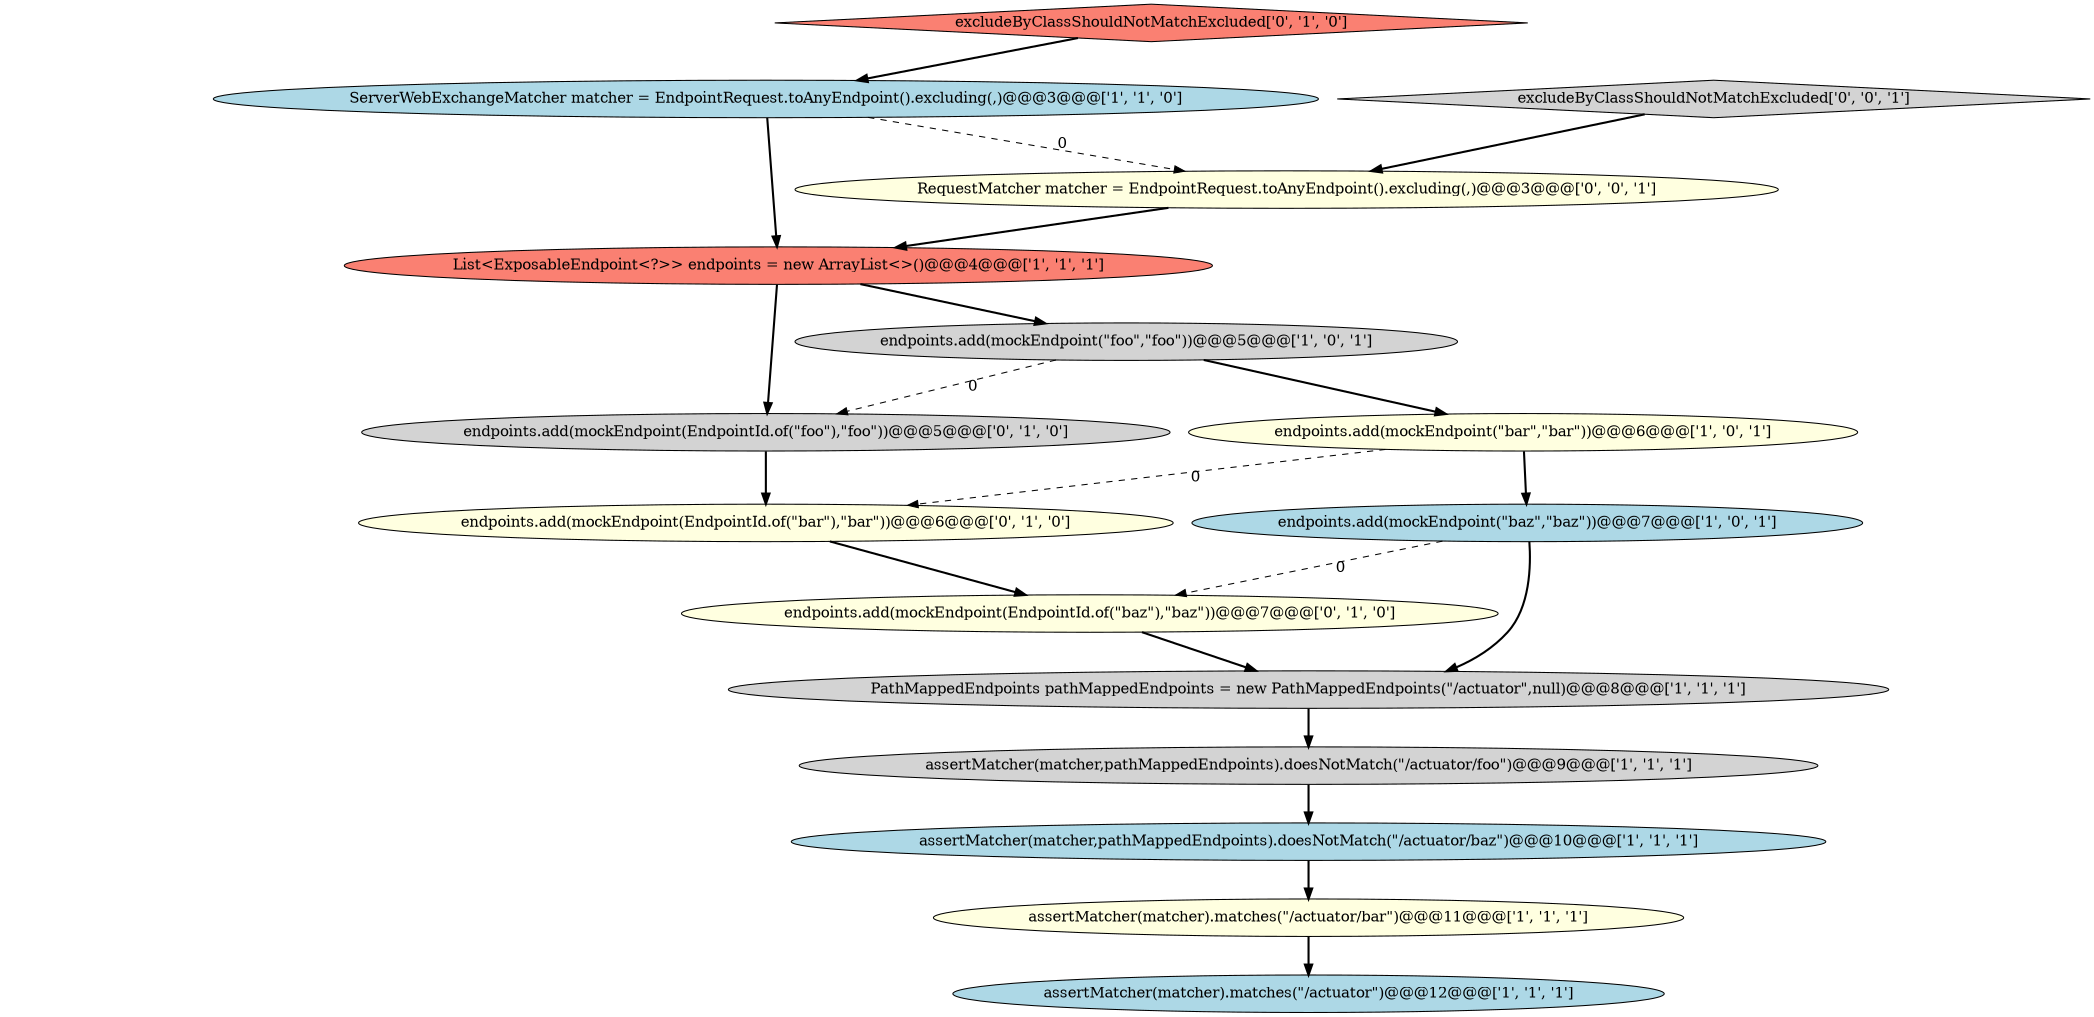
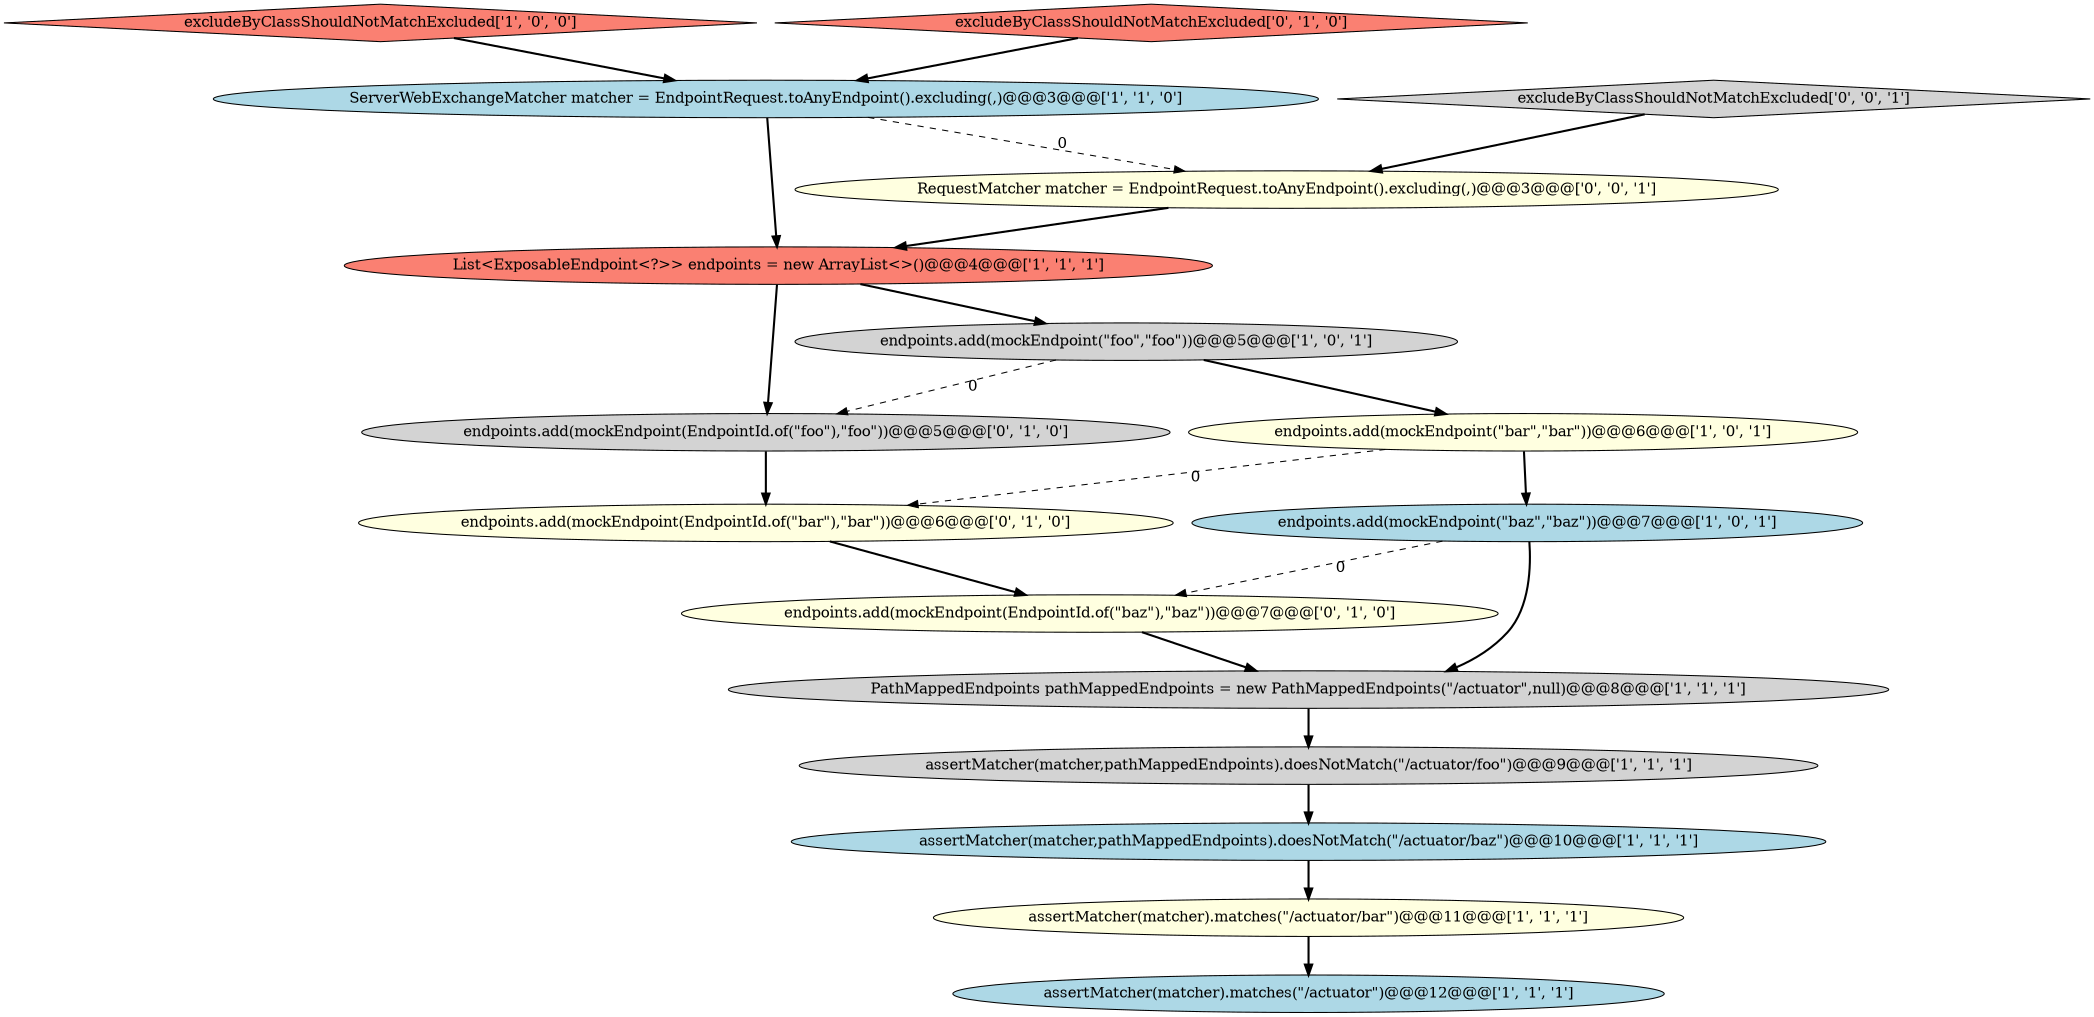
node "excludeByClassShouldNotMatchExcluded['1', '0', '0']": added
